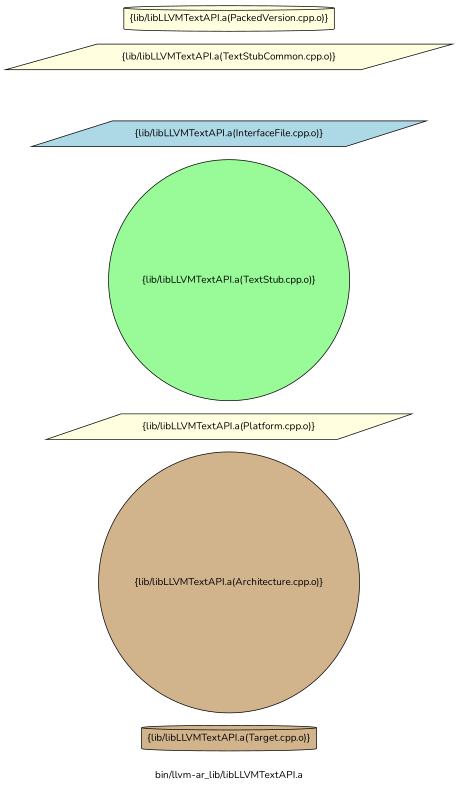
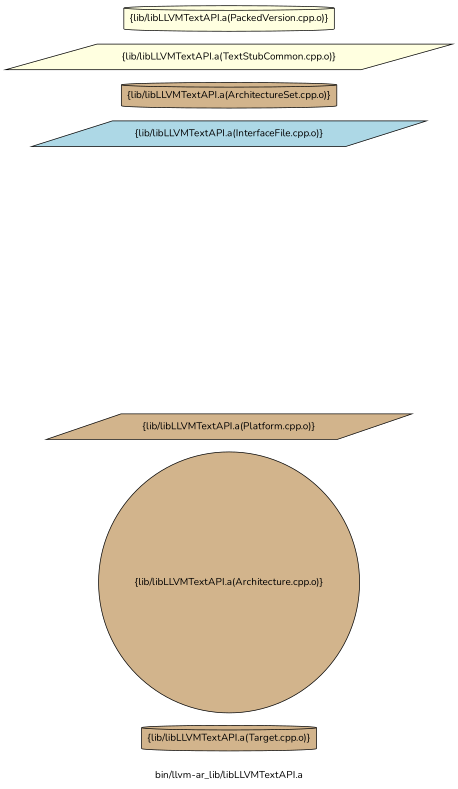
node "{lib/libLLVMTextAPI.a(ArchitectureSet.cpp.o)}": added
node "{lib/libLLVMTextAPI.a(TextStub.cpp.o)}": removed
node "{lib/libLLVMTextAPI.a(Platform.cpp.o)}": fillcolor lightyellow -> tan
